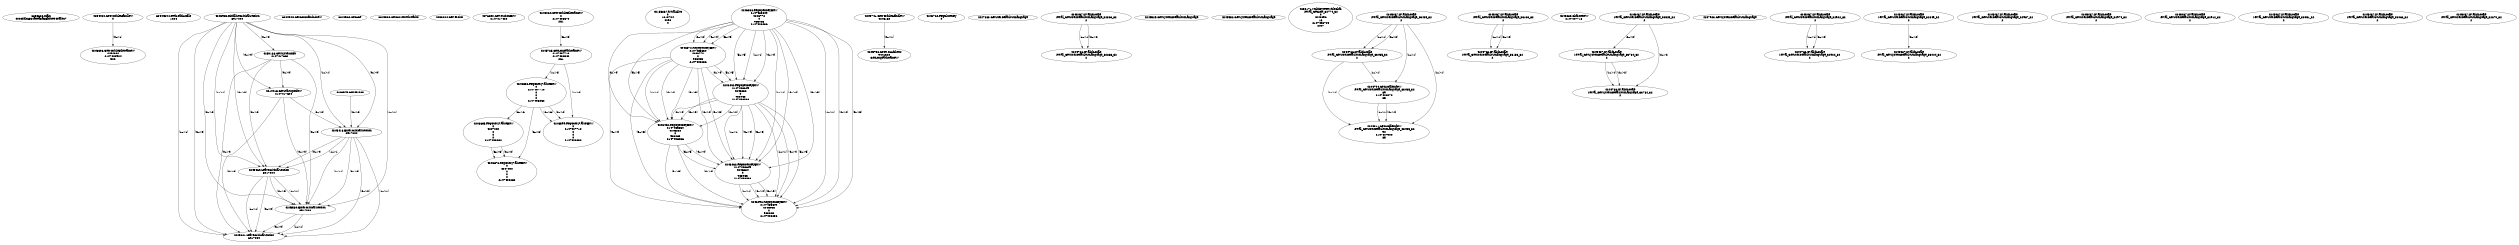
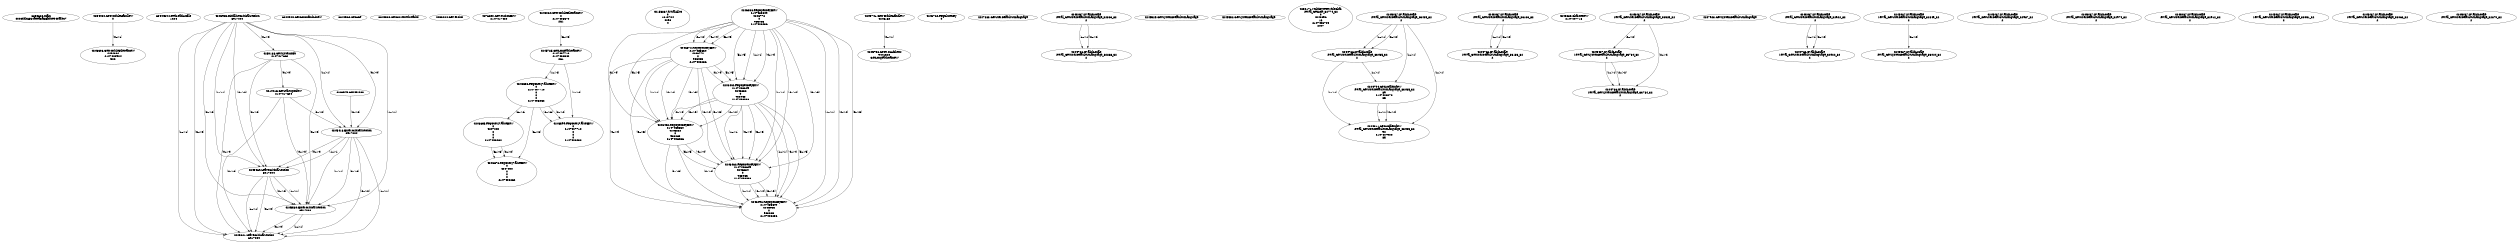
edge "4243965.InitializeCriticalSection 6917004" -> "4214413.GetStartupInfoW 2147417624": removed, label "(0-->0)"
